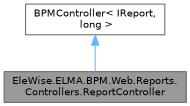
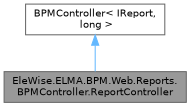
node "EleWise.ELMA.BPM.Web.Reports. Controllers.ReportController": label "EleWise.ELMA.BPM.Web.Reports. Controllers.ReportController" -> "EleWise.ELMA.BPM.Web.Reports. BPMController.ReportController"
